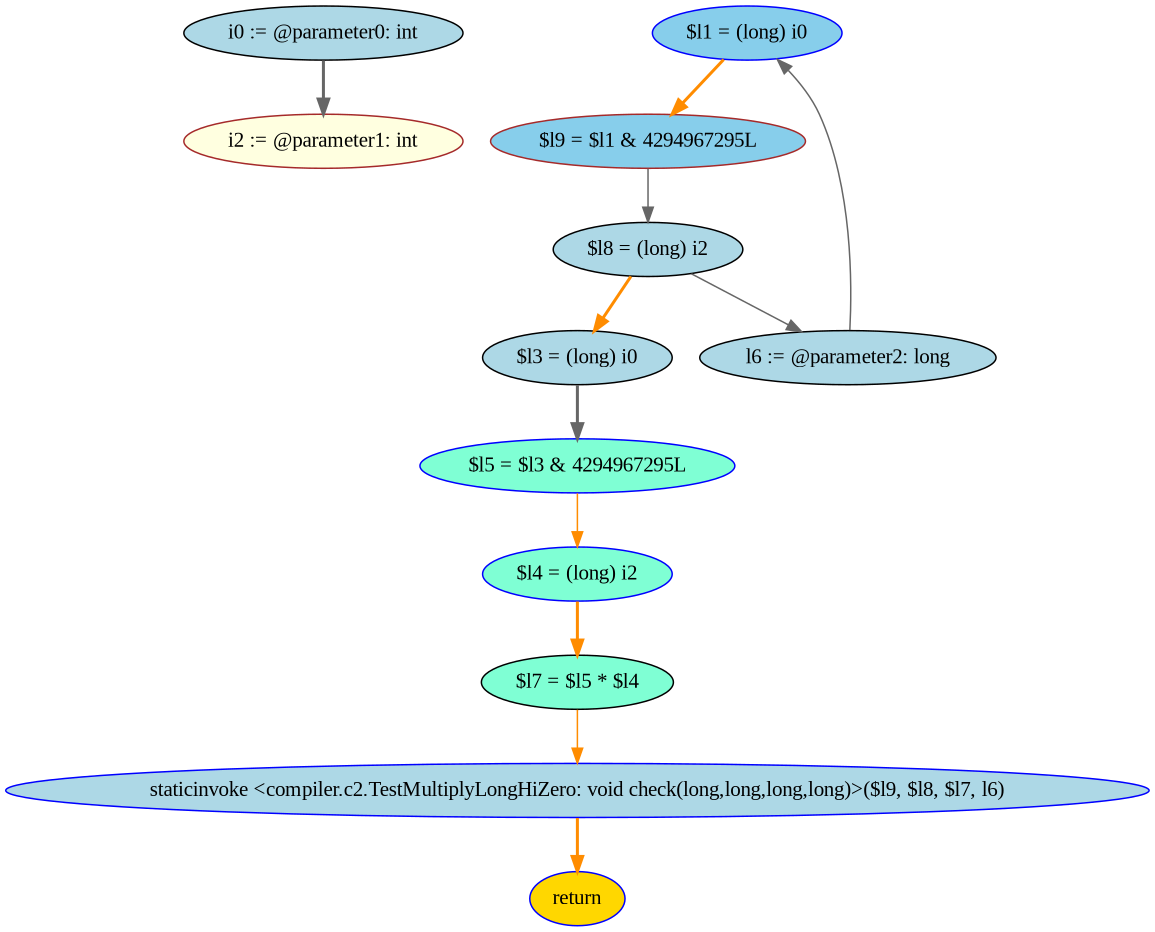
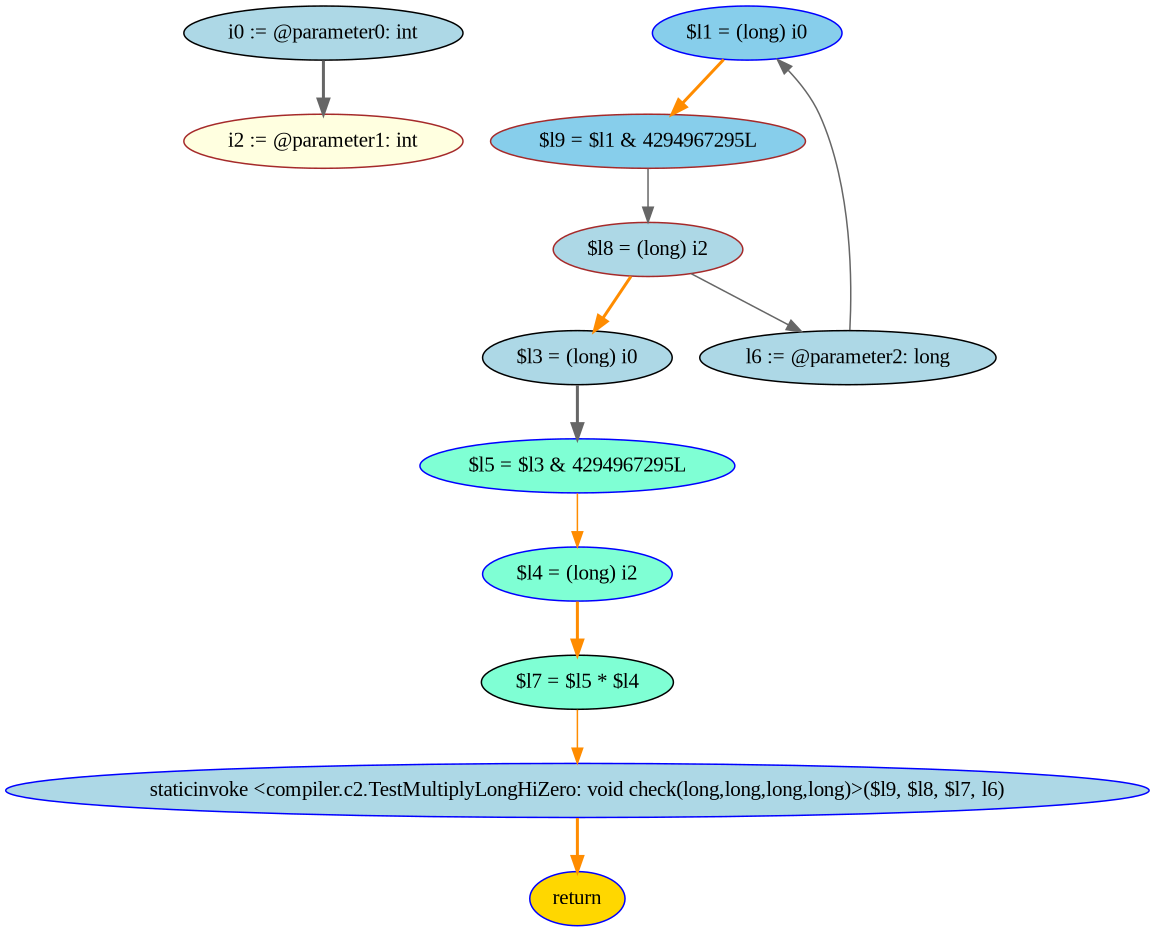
node "$l8 = (long) i2": color black -> brown
